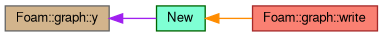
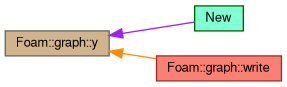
edge "Foam::graph::write" -> "New": now "Foam::graph::write" -> "Foam::graph::y"
